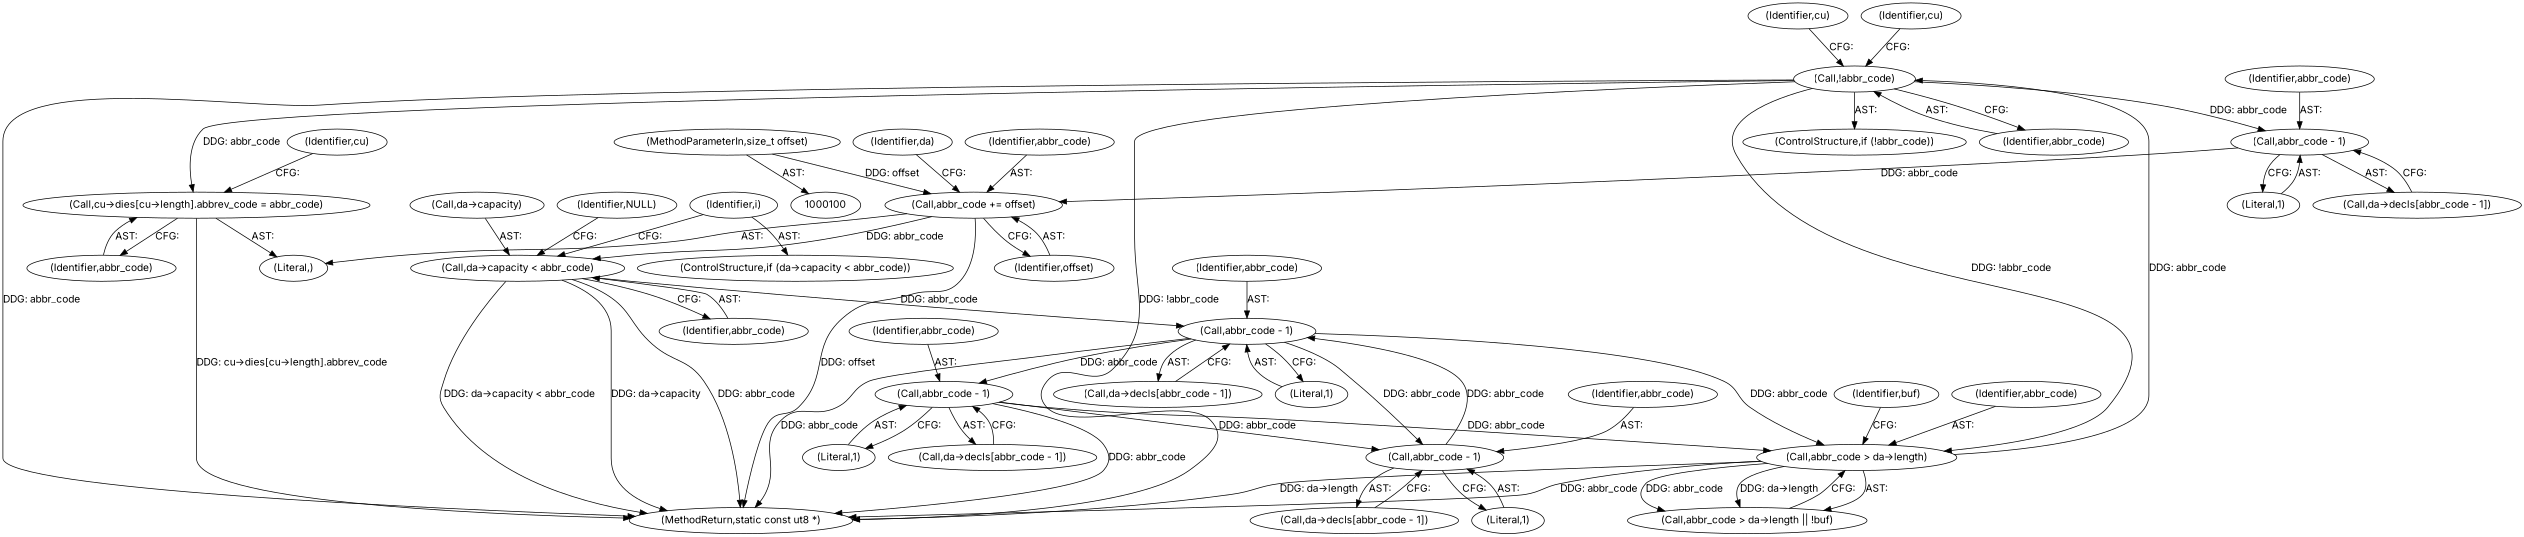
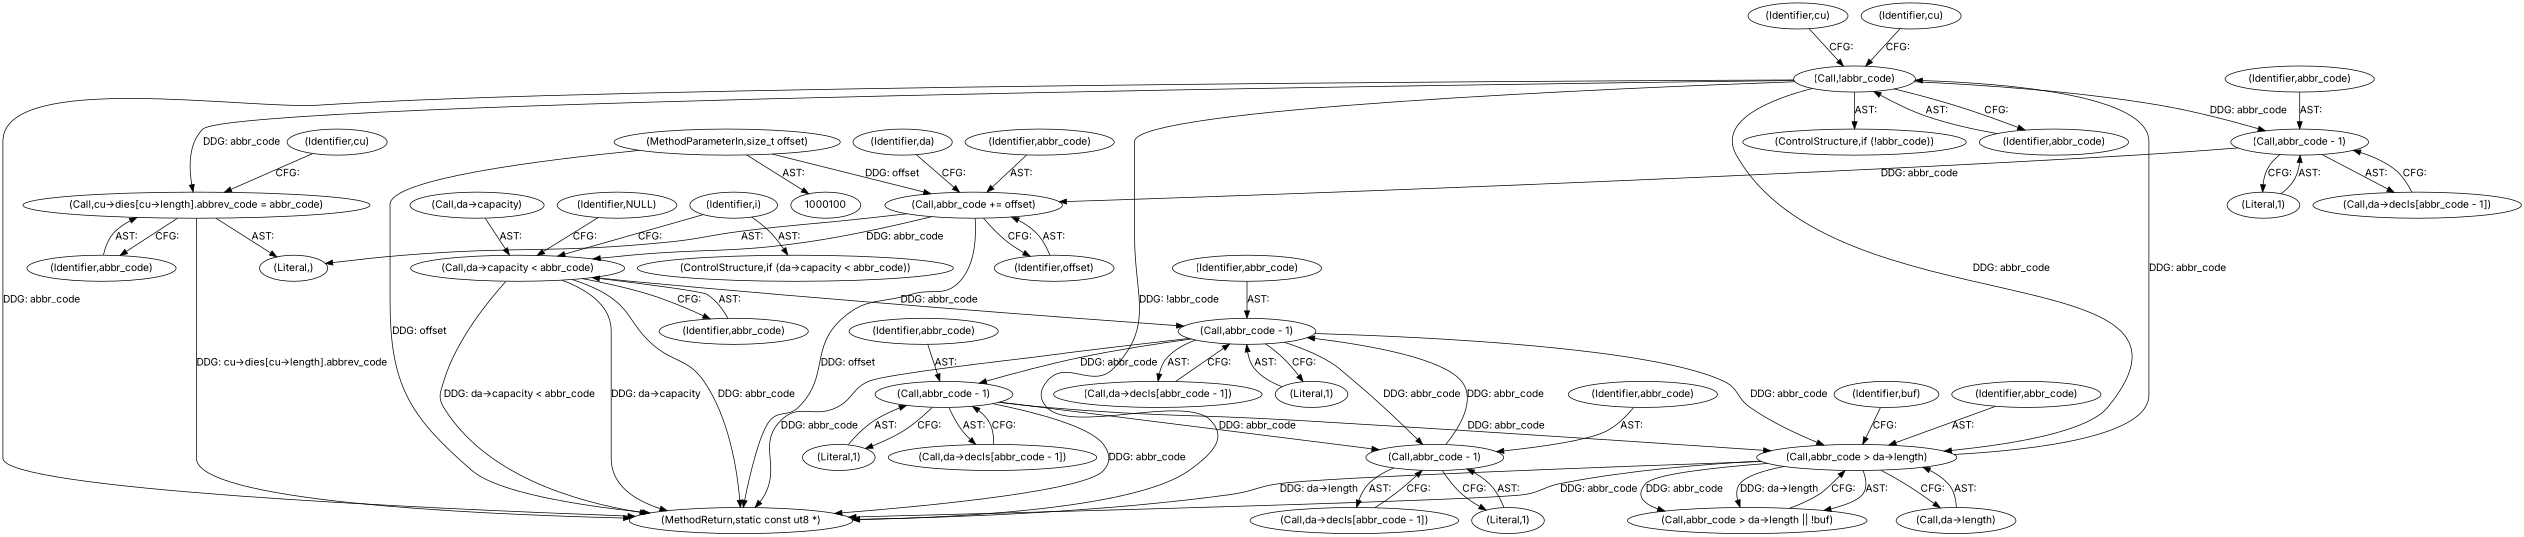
edge "(Call,!abbr_code)" -> "(Call,abbr_code > da->length)": label "DDG: !abbr_code" -> "DDG: abbr_code"
edge "(MethodParameterIn,size_t offset)" -> "(MethodReturn,static const ut8 *)": added, label "DDG: offset"
node "(Call,da->length)": added
